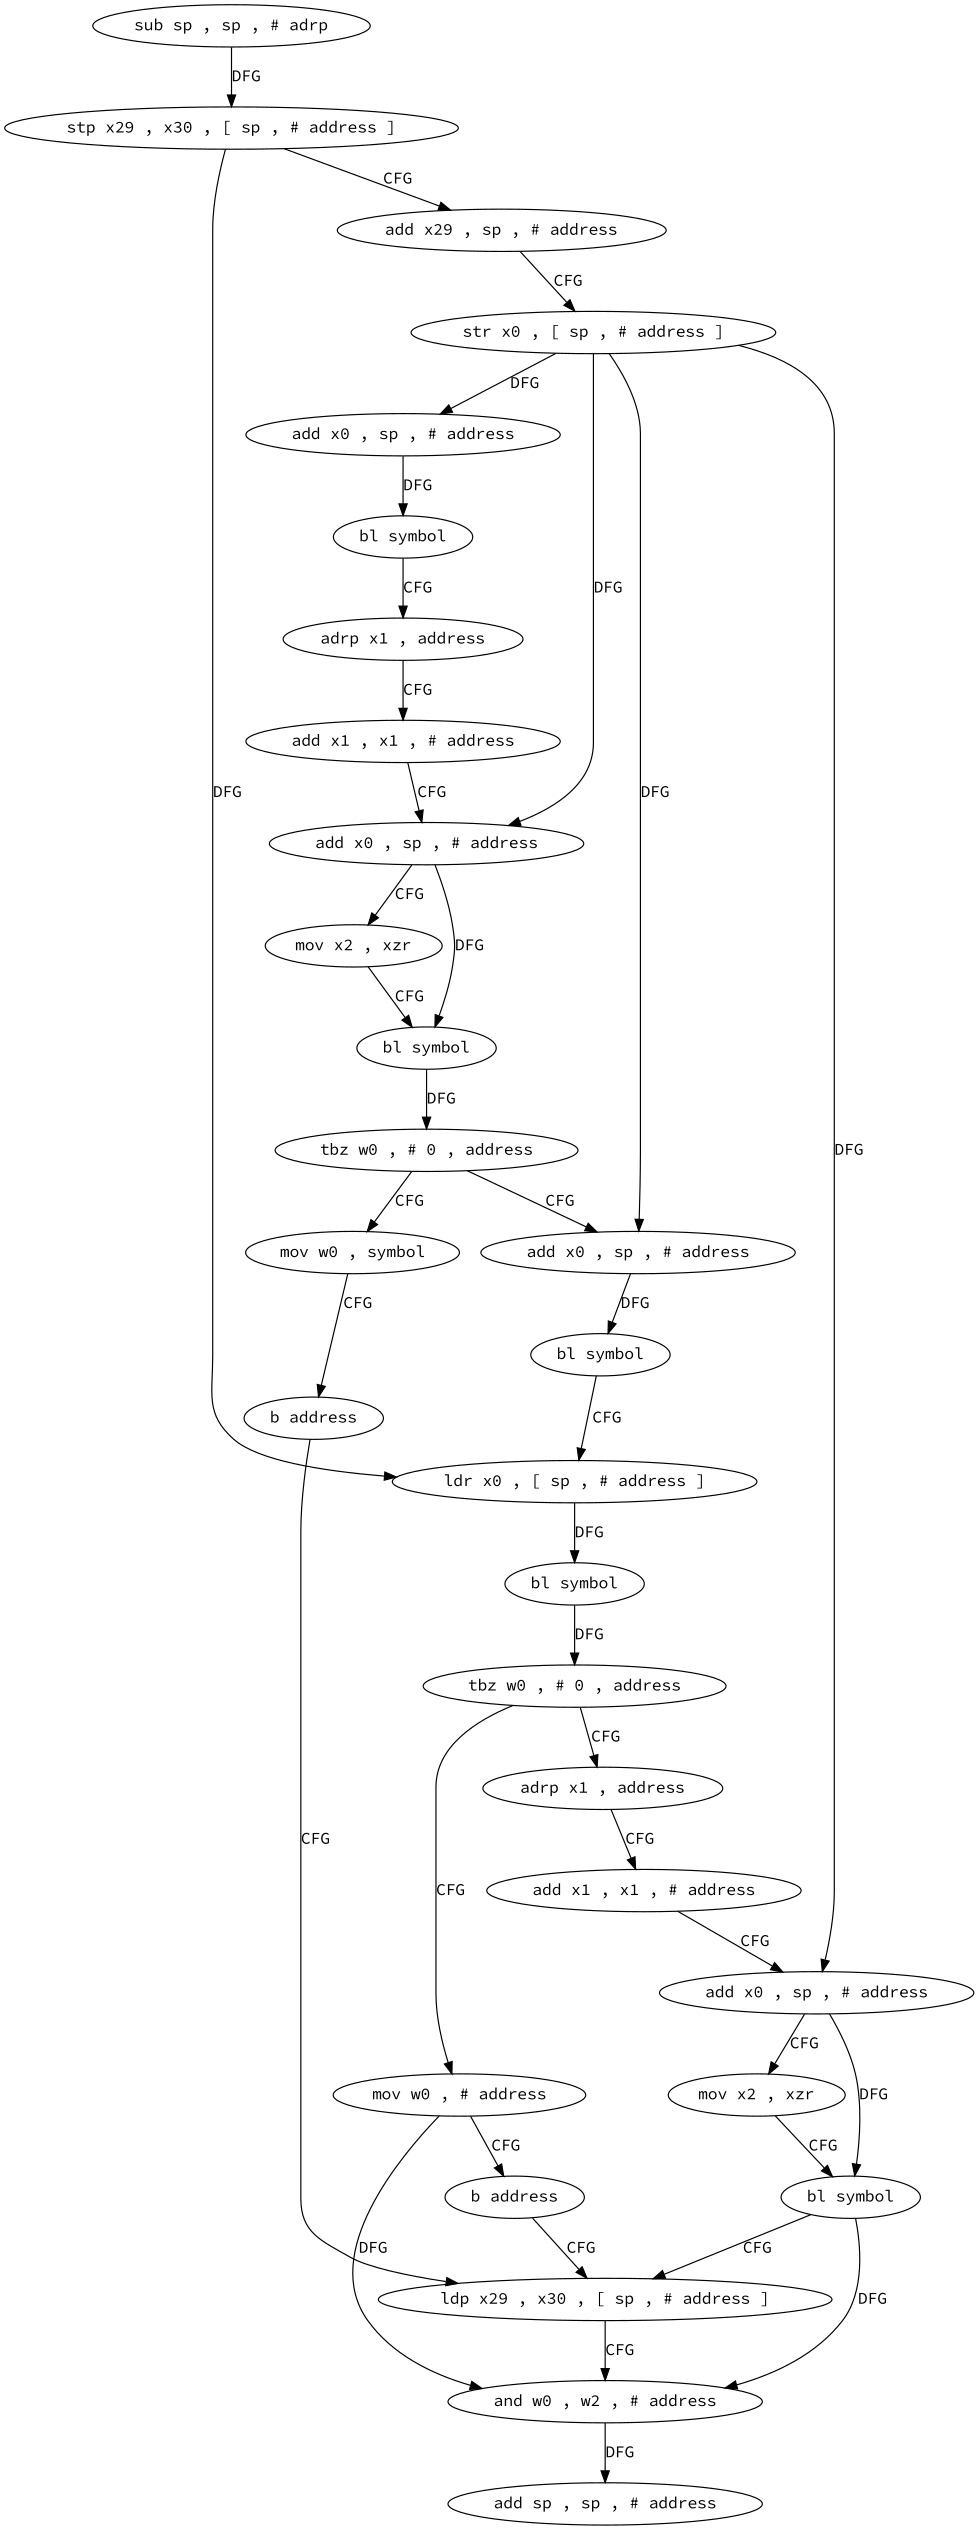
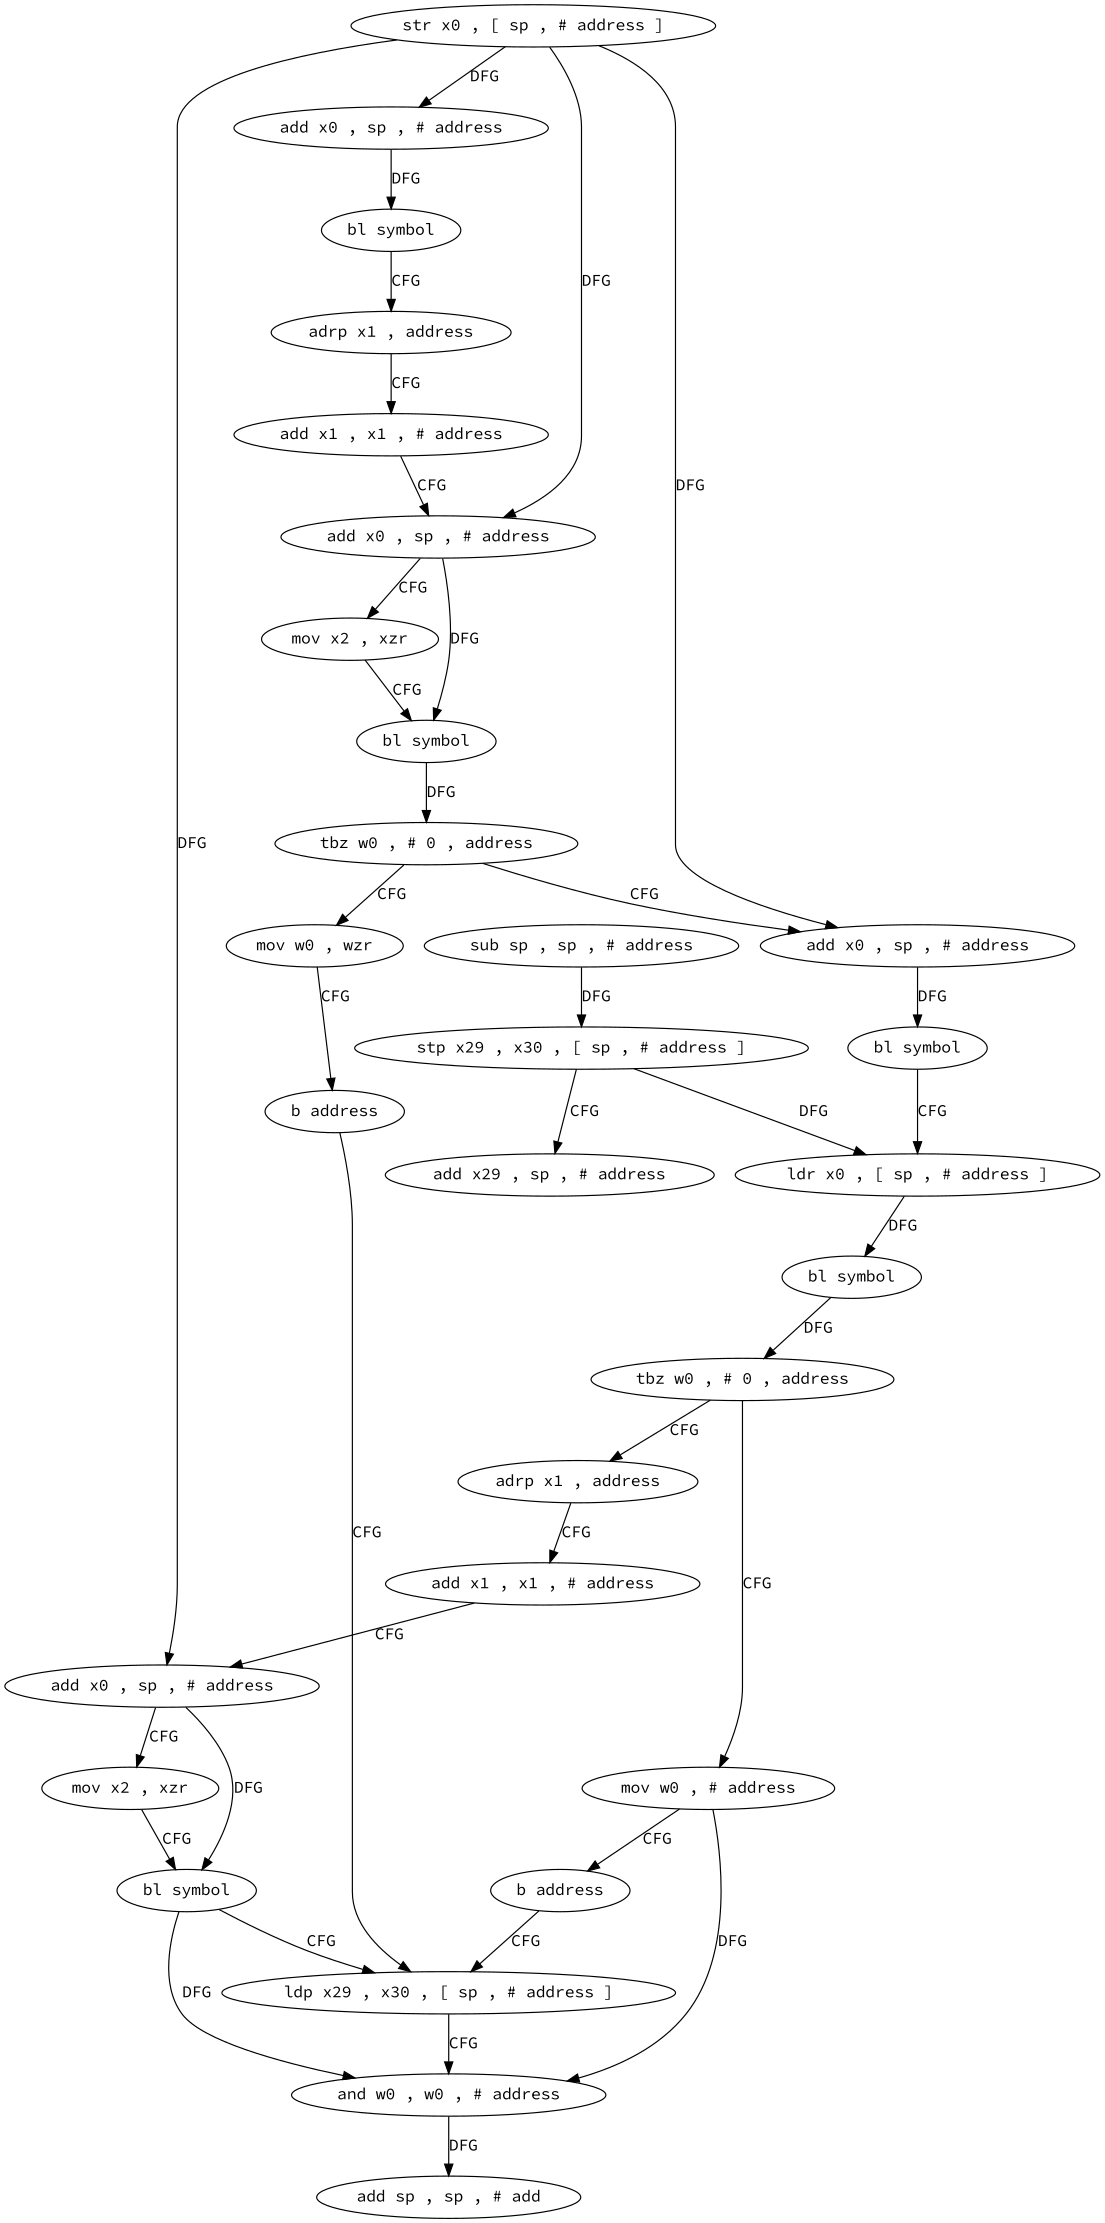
node "sub sp , sp , # adrp": label "sub sp , sp , # adrp" -> "sub sp , sp , # address"
edge "add x29 , sp , # address" -> "str x0 , [ sp , # address ]": removed, label "CFG"
node "mov w0 , symbol": label "mov w0 , symbol" -> "mov w0 , wzr"
node "and w0 , w2 , # address": label "and w0 , w2 , # address" -> "and w0 , w0 , # address"
node "add sp , sp , # address": label "add sp , sp , # address" -> "add sp , sp , # add"
